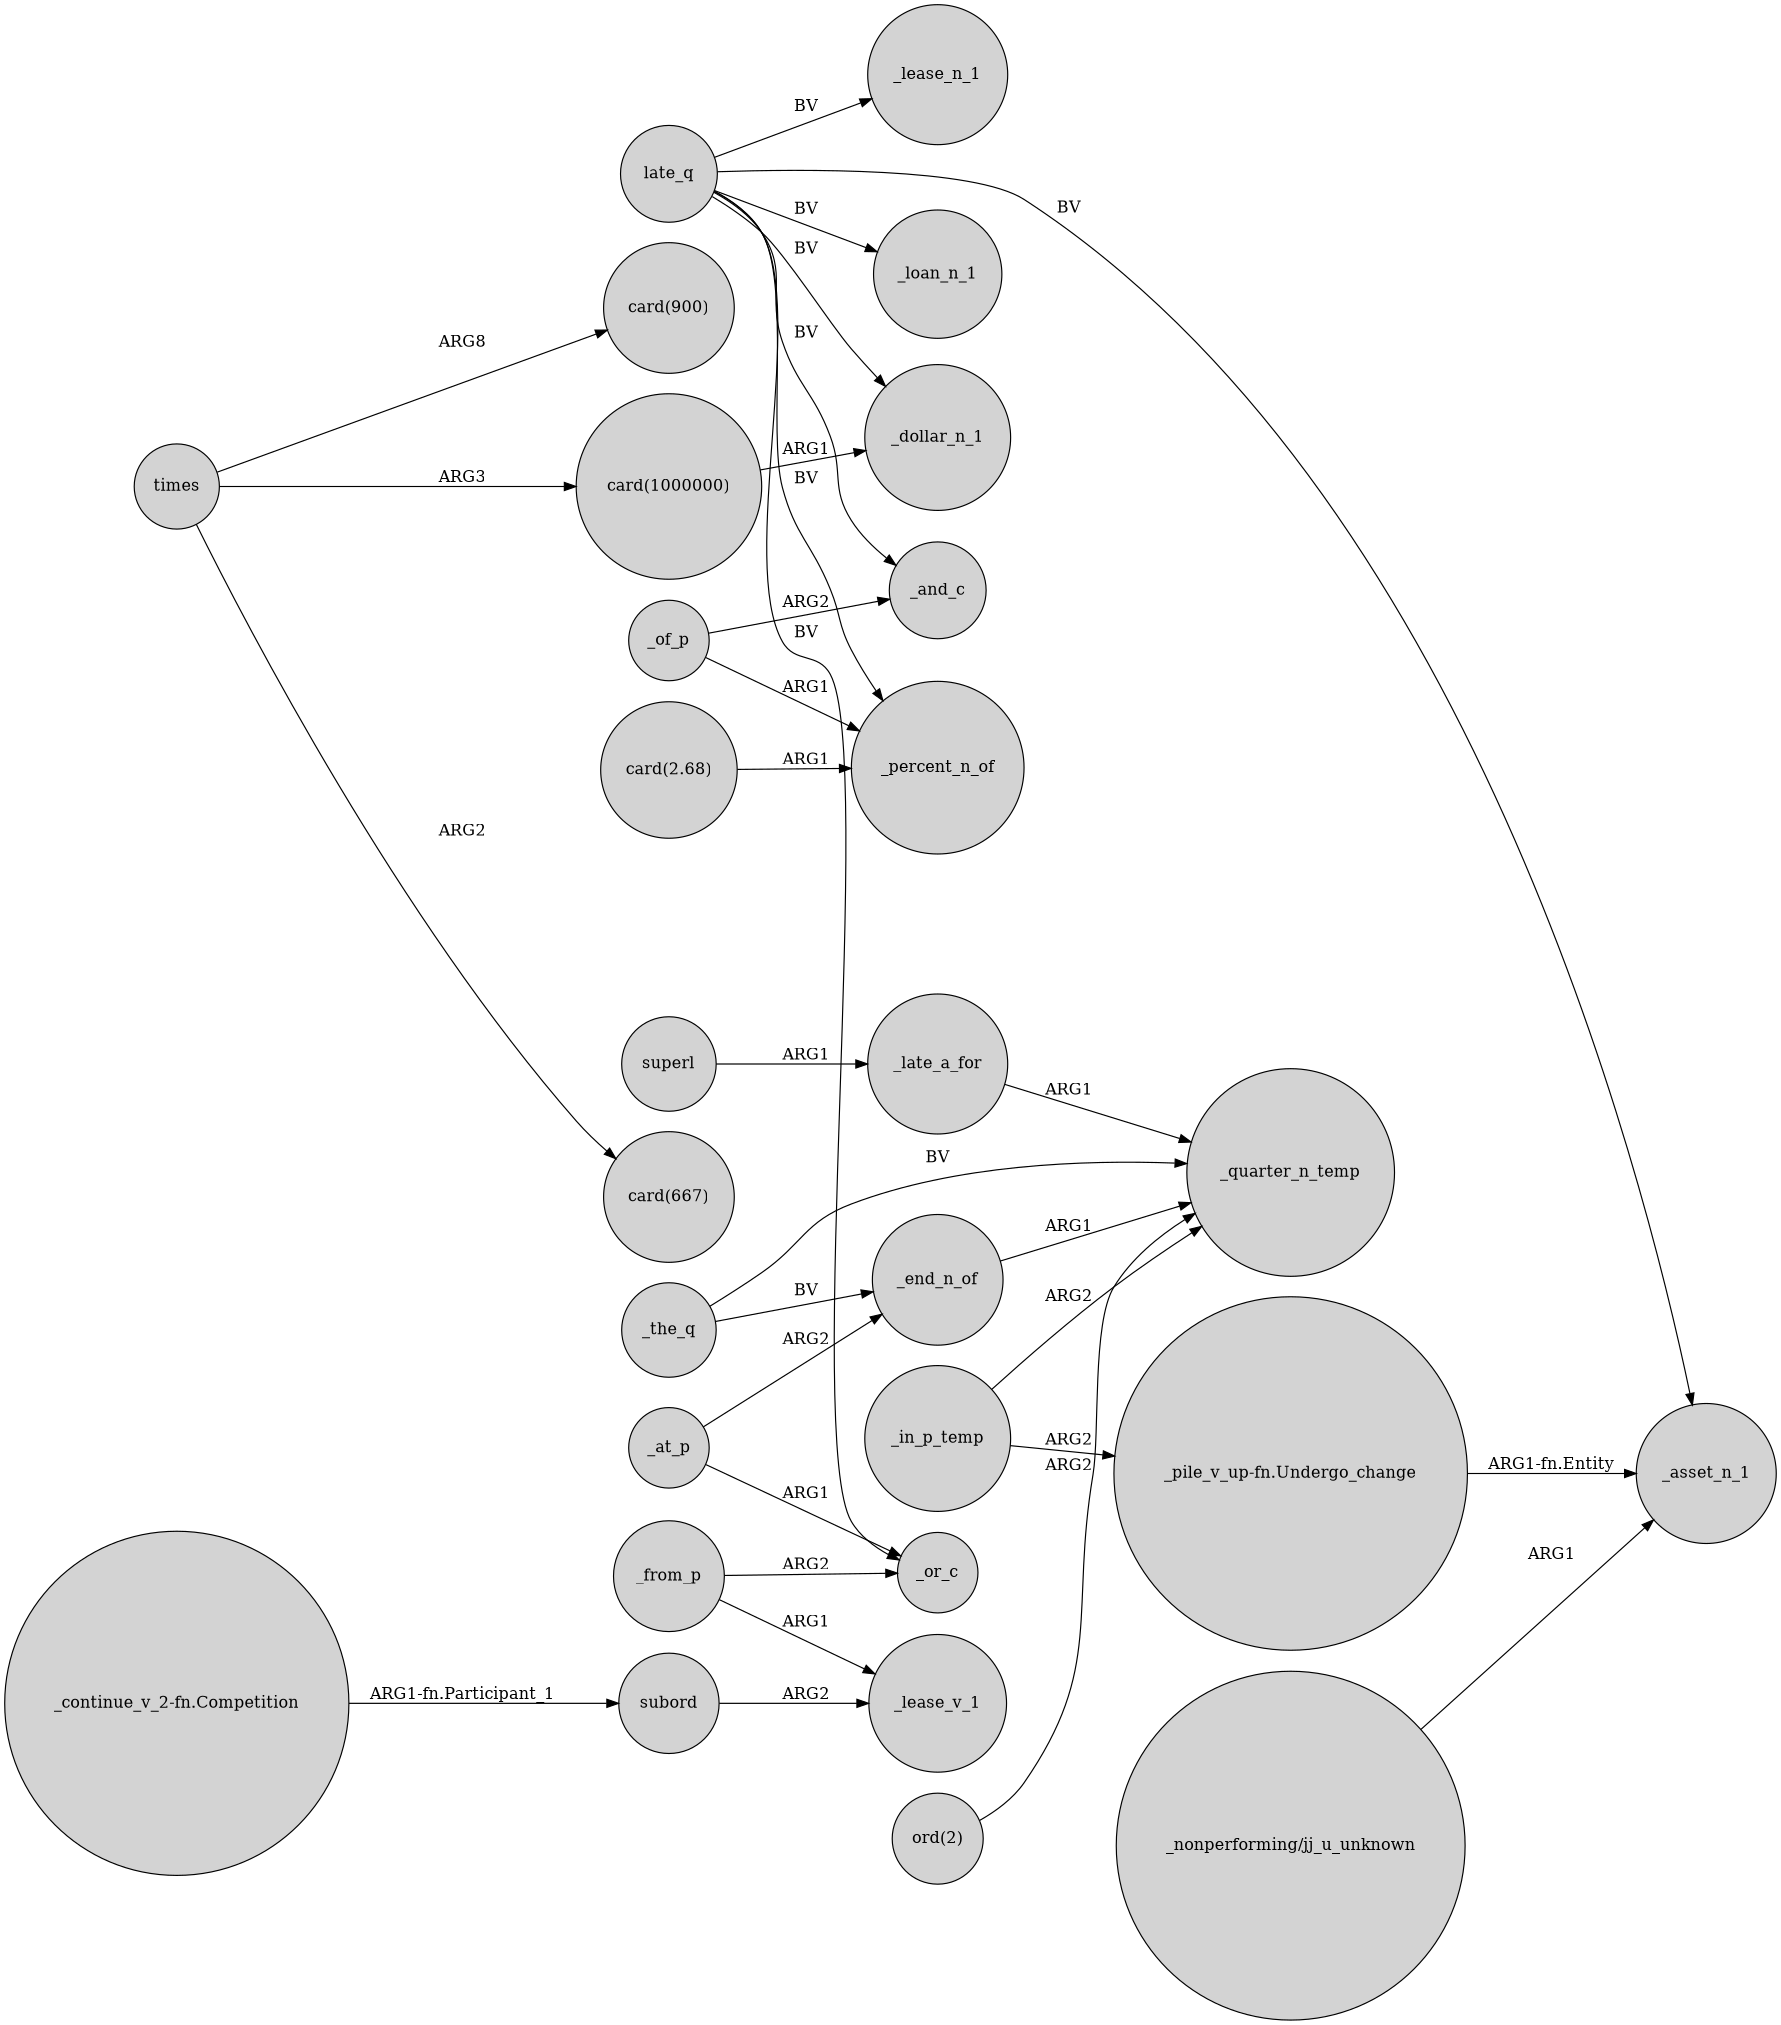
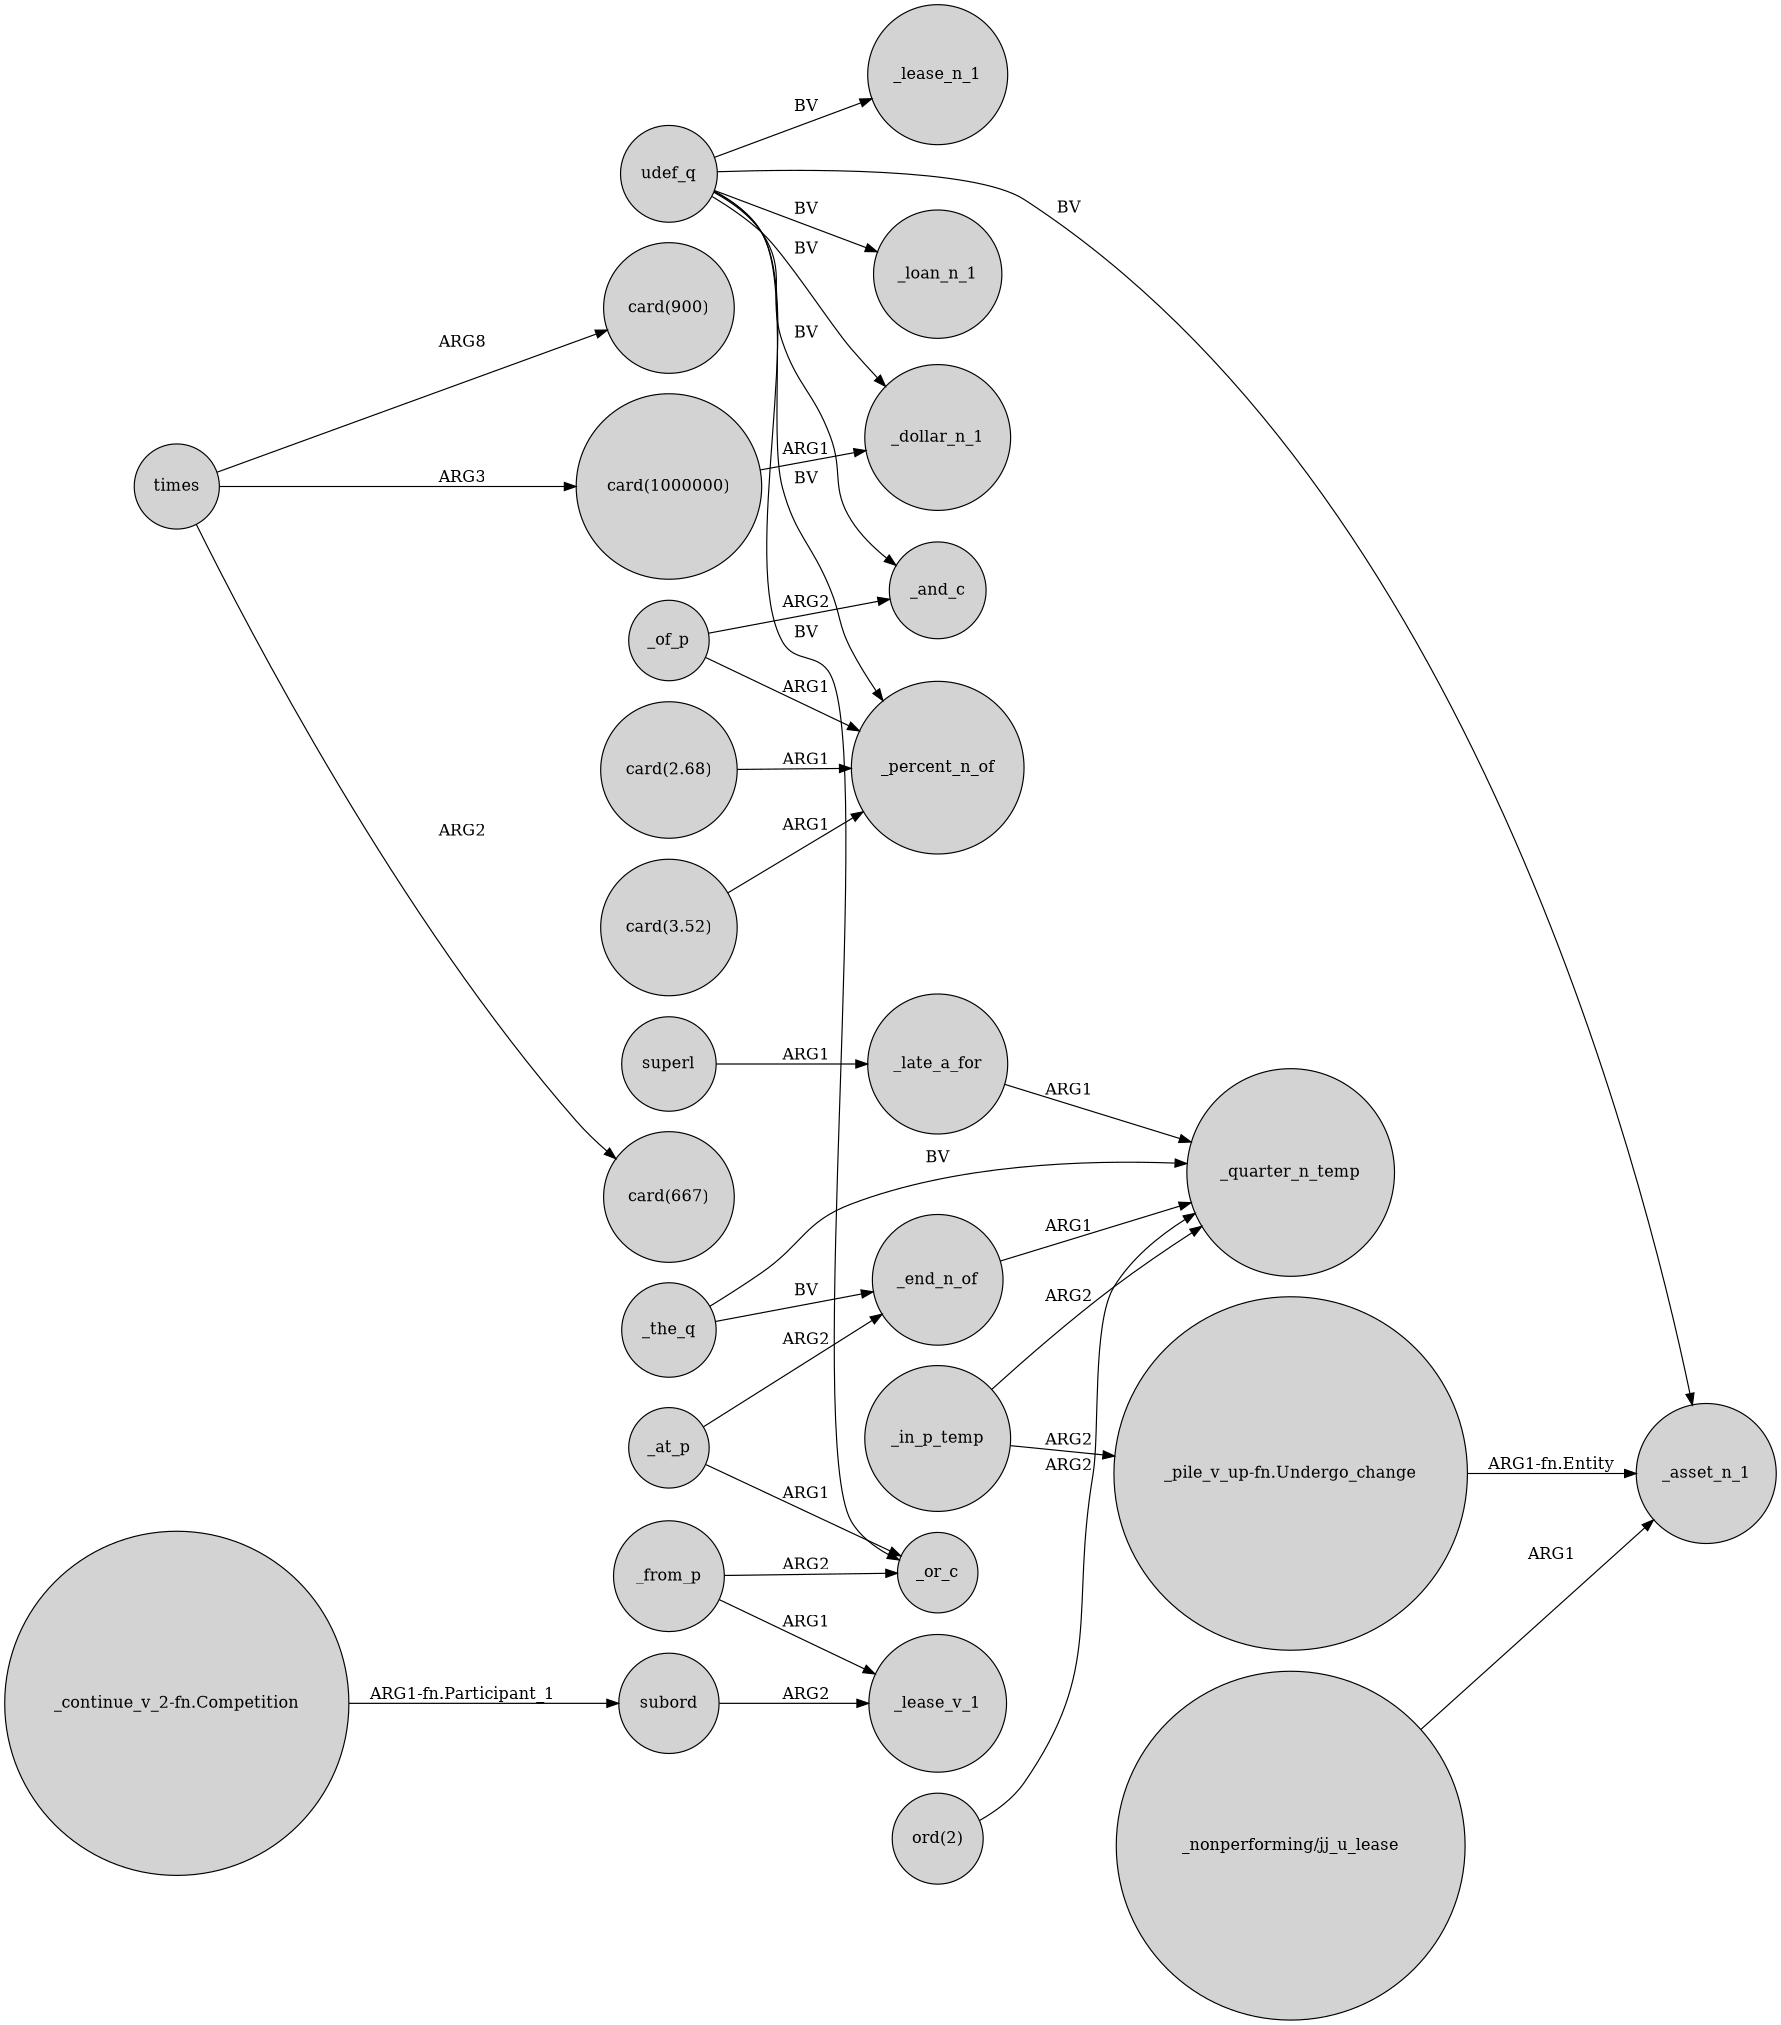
node "late_q": label "late_q" -> "udef_q"
node "card(3.52)": added
node "_nonperforming/jj_u_unknown": label "_nonperforming/jj_u_unknown" -> "_nonperforming/jj_u_lease"
